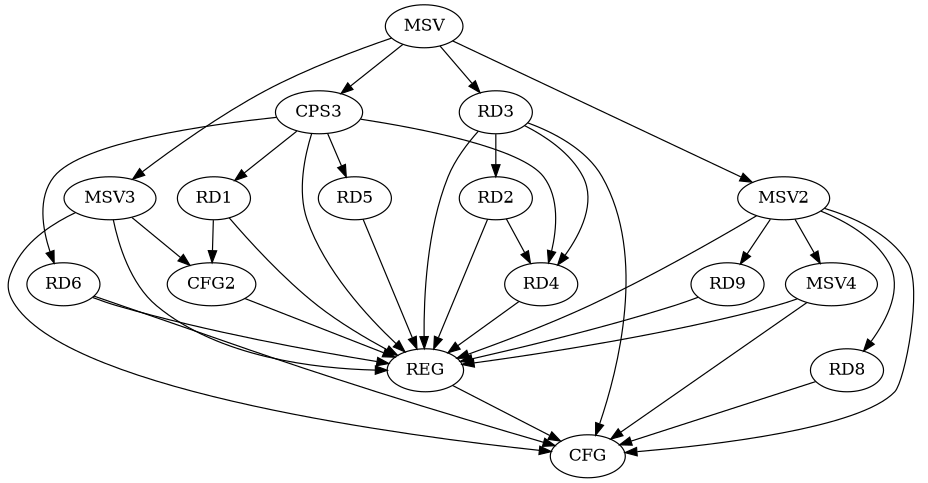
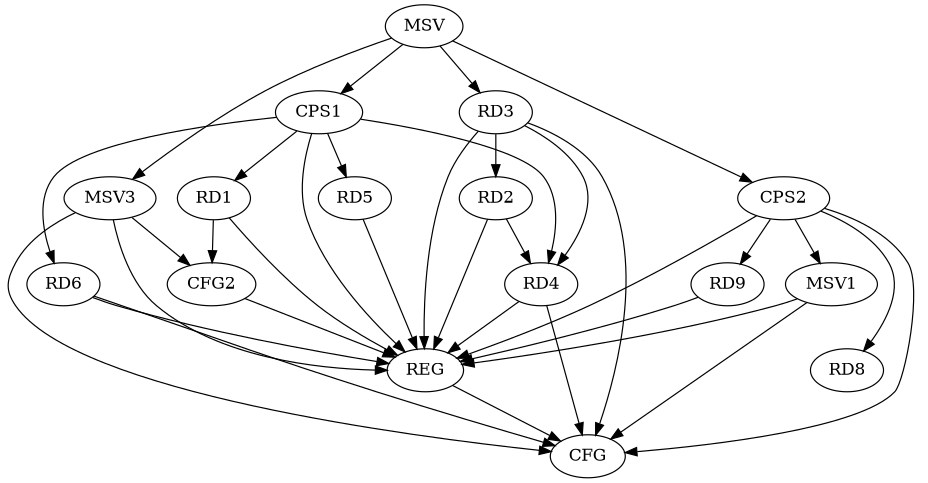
node "CPS3": label "CPS3" -> "CPS1"
node "MSV2": label "MSV2" -> "CPS2"
node "MSV4": label "MSV4" -> "MSV1"
edge "RD8" -> "CFG": now "RD4" -> "CFG"
